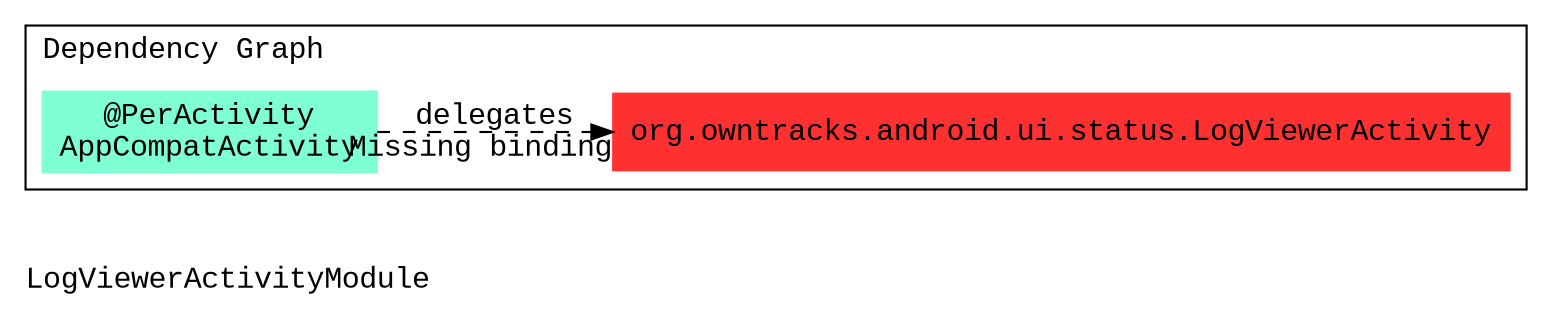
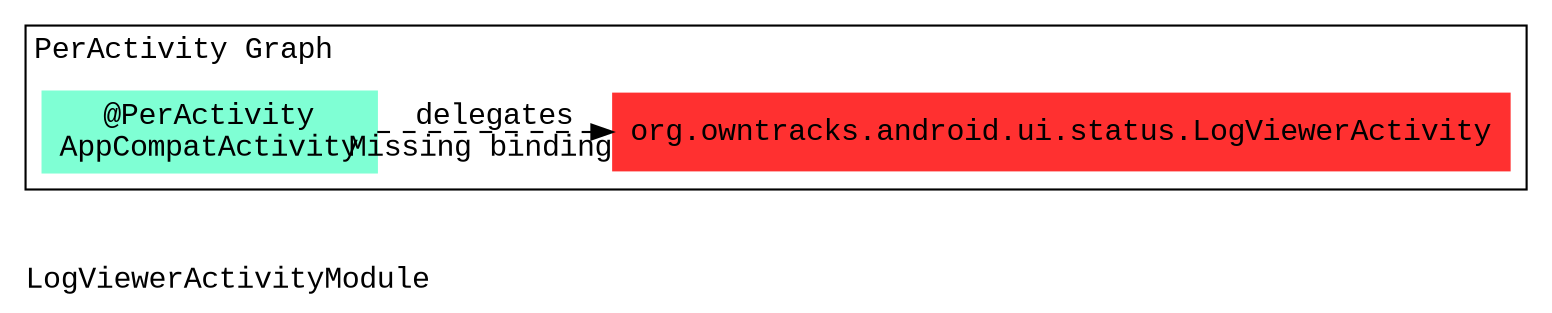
cluster "Dependency Graph": label "Dependency Graph" -> "PerActivity Graph"
